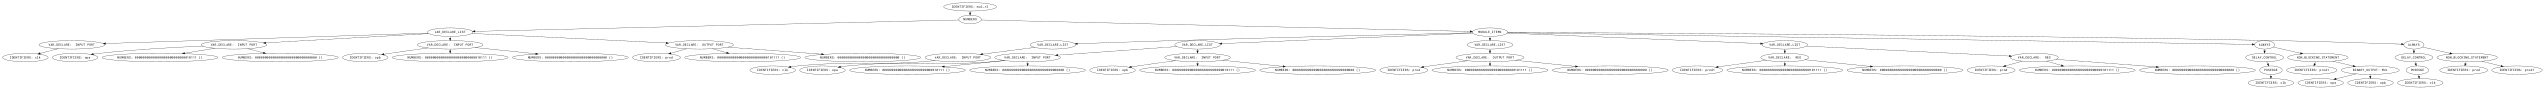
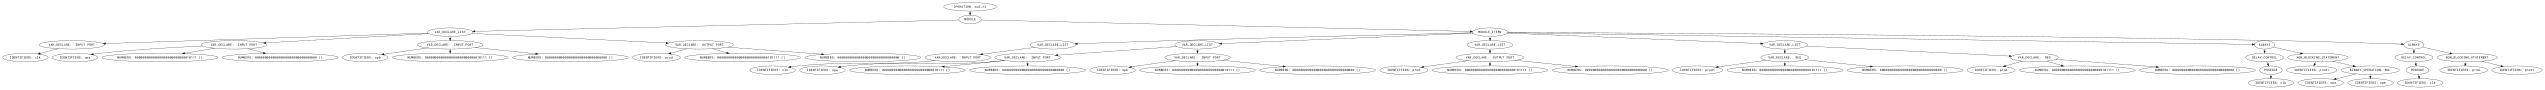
node "IDENTIFIERS: mul_r2": label "IDENTIFIERS: mul_r2" -> "OPERATION: mul_r2"
node "NUMBERS": label "NUMBERS" -> "MODULE"
node "BINARY_OUTPUT: MUL": label "BINARY_OUTPUT: MUL" -> "BINARY_OPERATION: MUL"
